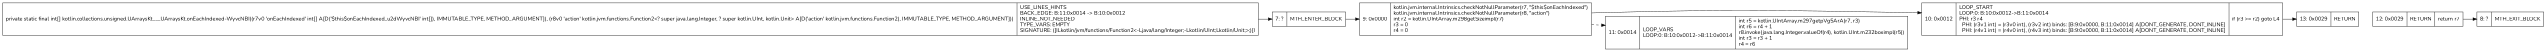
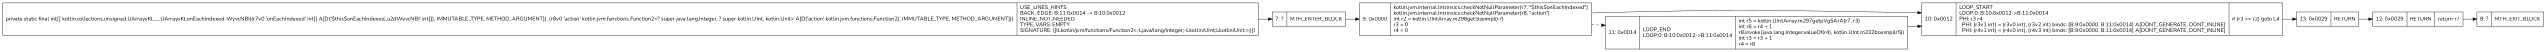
edge "13: 0x0029" -> "12: 0x0029": added
edge "11: 0x0014" -> "10: 0x0012": added
node "11: 0x0014": text "LOOP_VARS" -> "LOOP_END"
